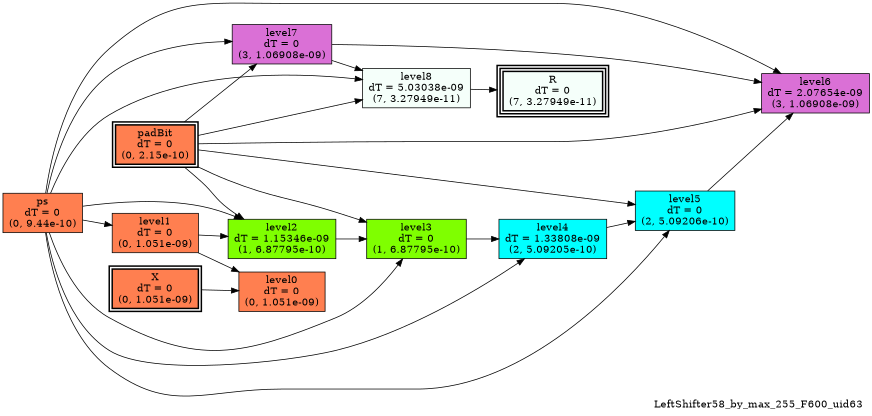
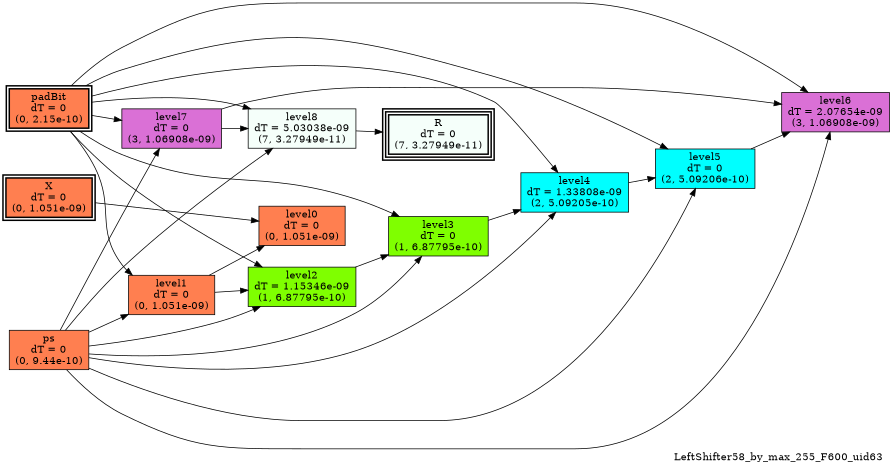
edge "padBit dT = 0 (0, 2.15e-10)" -> "level4 dT = 1.33808e-09 (2, 5.09205e-10)": added
edge "padBit dT = 0 (0, 2.15e-10)" -> "level1 dT = 0 (0, 1.051e-09)": added
